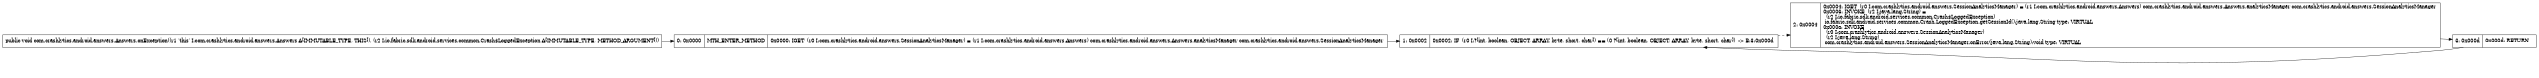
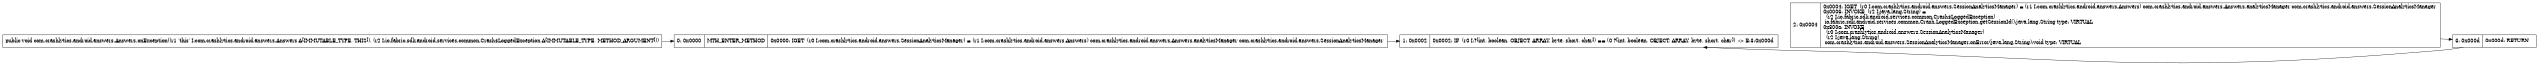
node "2: 0x0004": text "0x000a: INVOKE" -> "0x800a: INVOKE"
edge "1: 0x0002" -> "2: 0x0004": removed
